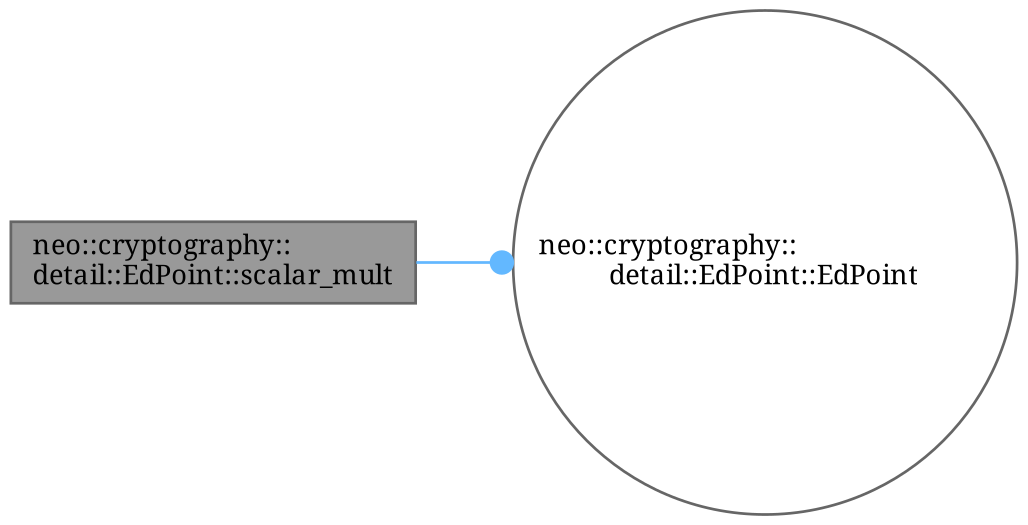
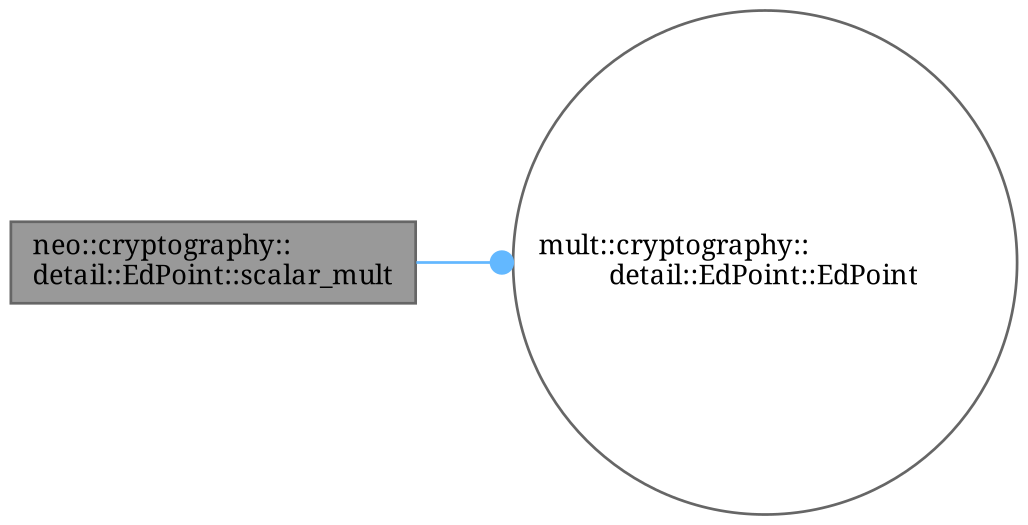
node "neo::cryptography:: detail::EdPoint::EdPoint": label "neo::cryptography:: detail::EdPoint::EdPoint" -> "mult::cryptography:: detail::EdPoint::EdPoint"
